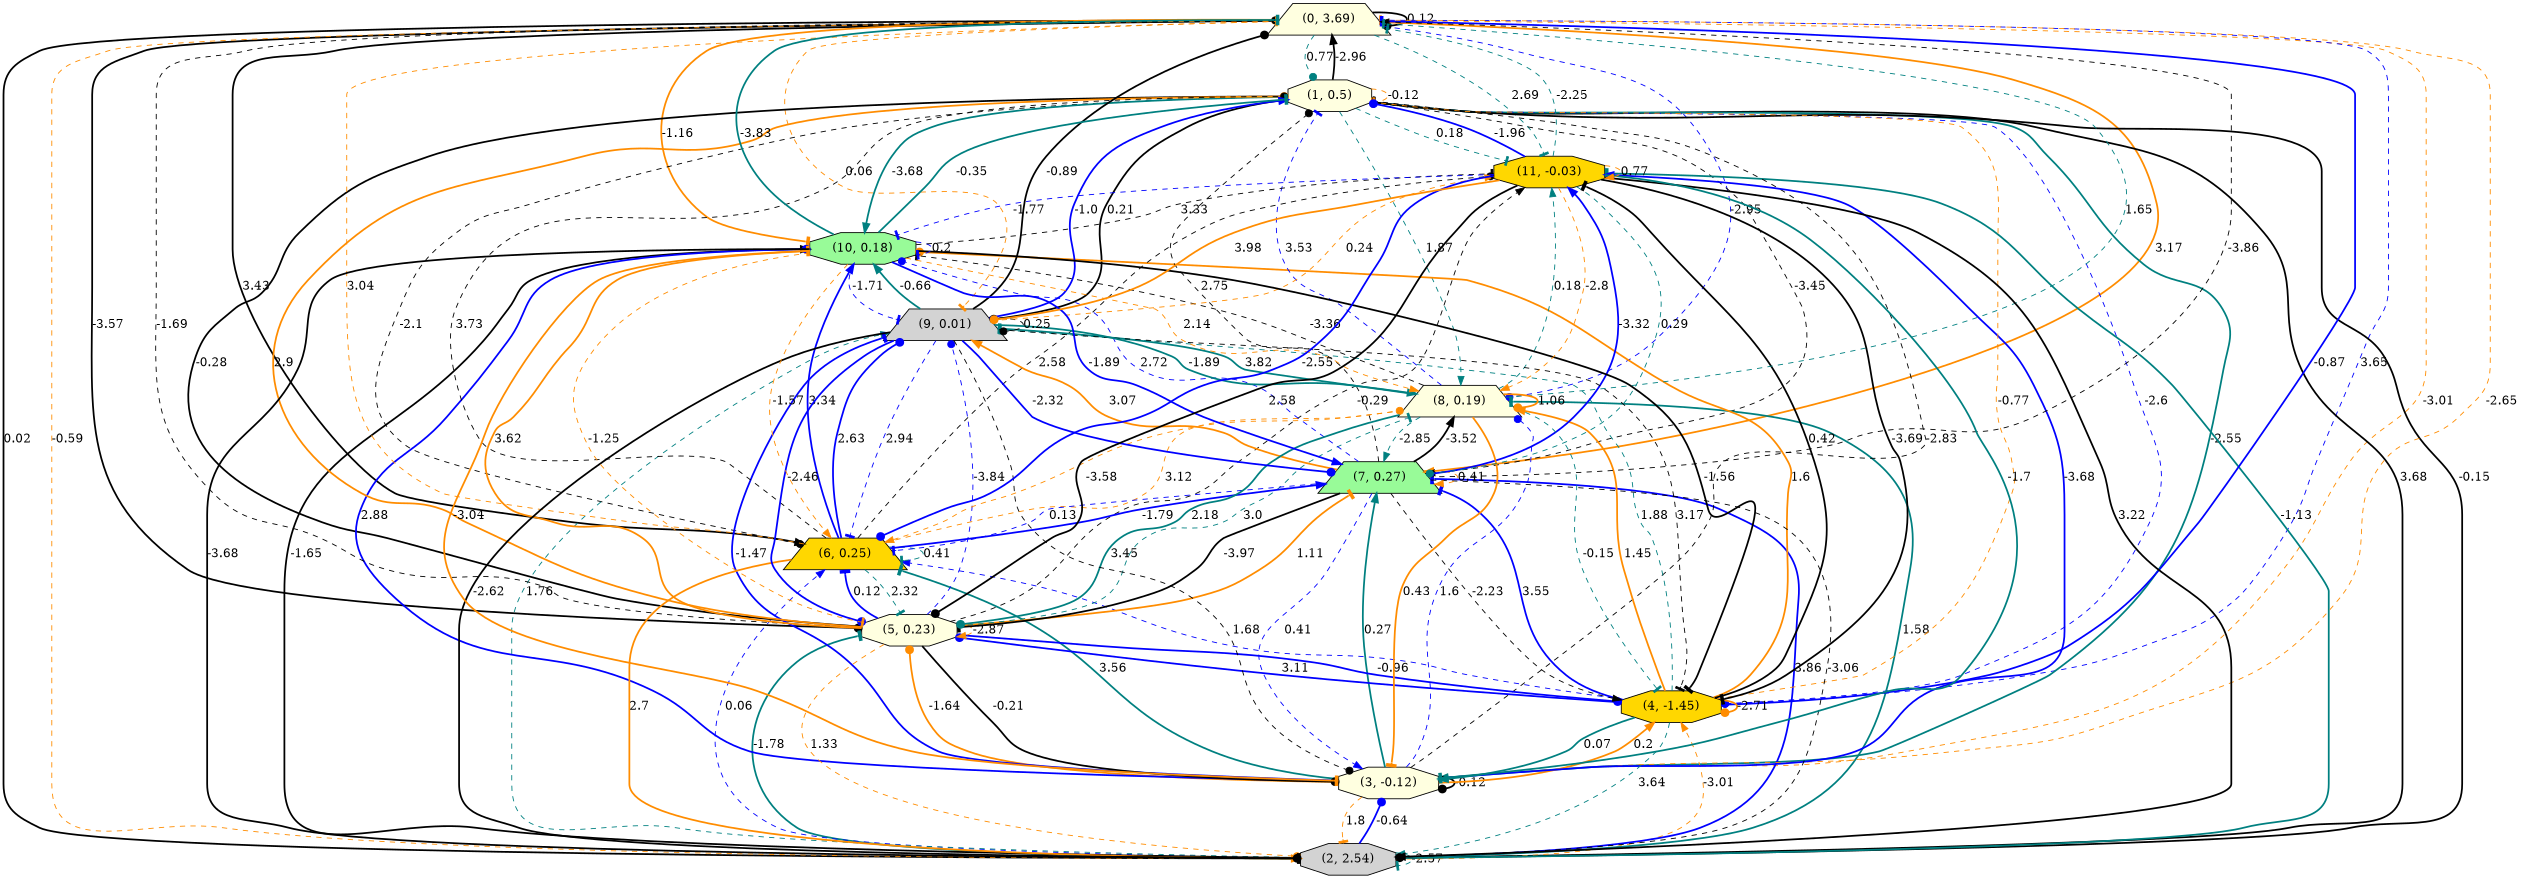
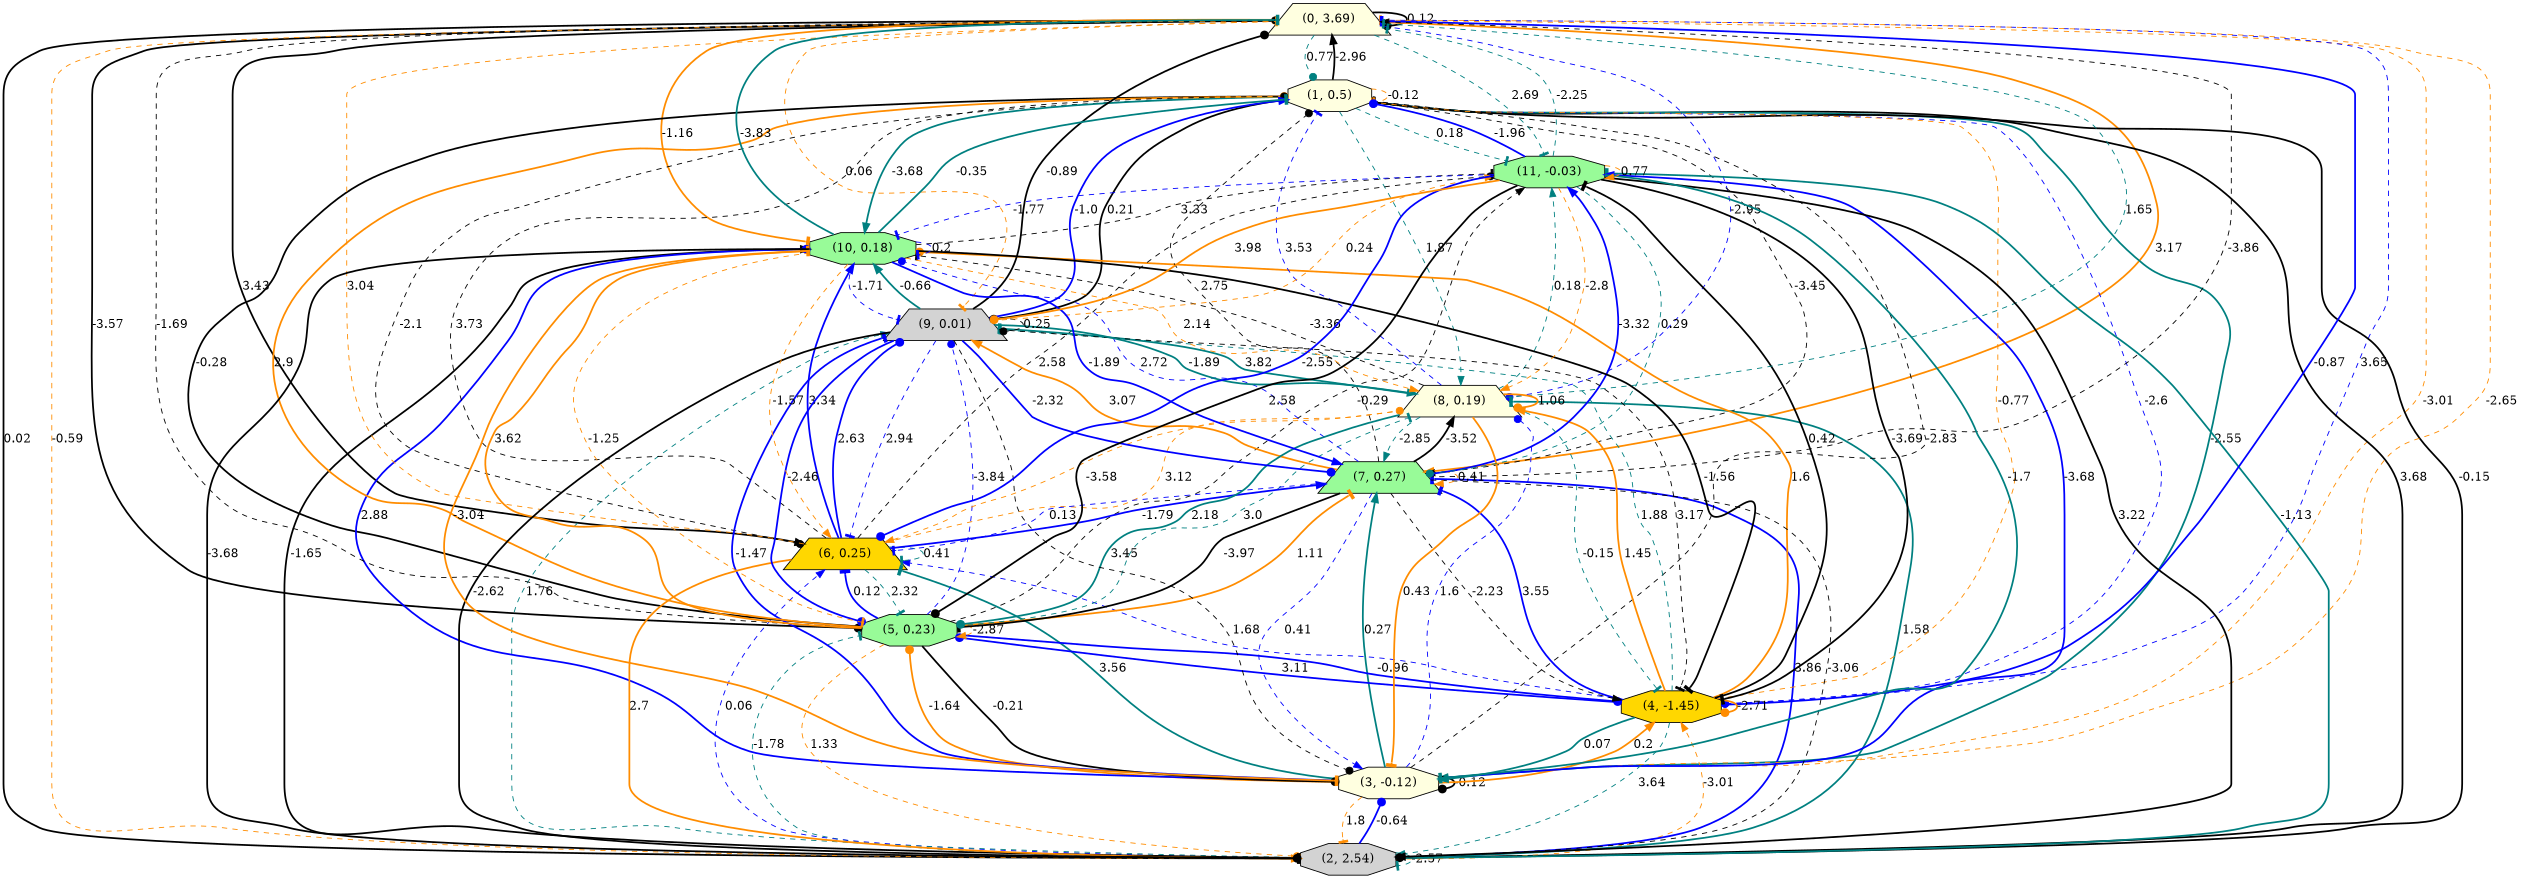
node "(11, -0.03)": fillcolor gold -> palegreen
node "(5, 0.23)": fillcolor lightyellow -> palegreen
edge "(2, 2.54)" -> "(5, 0.23)": style bold -> dashed
